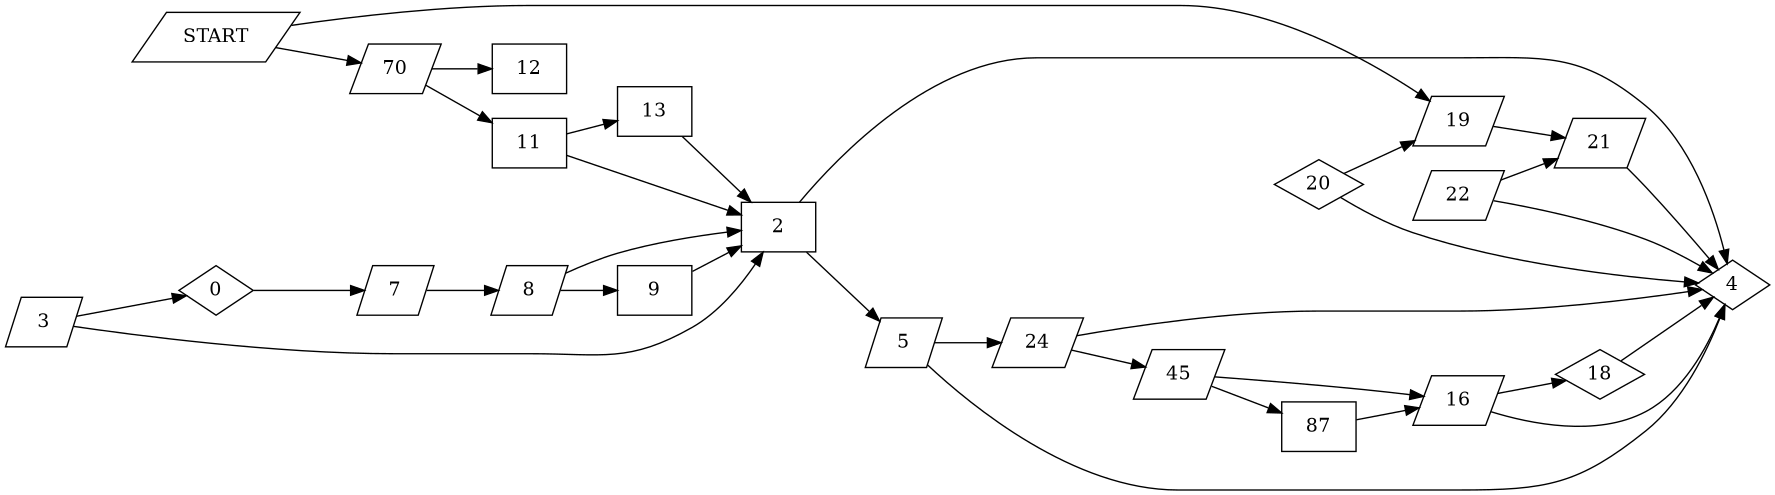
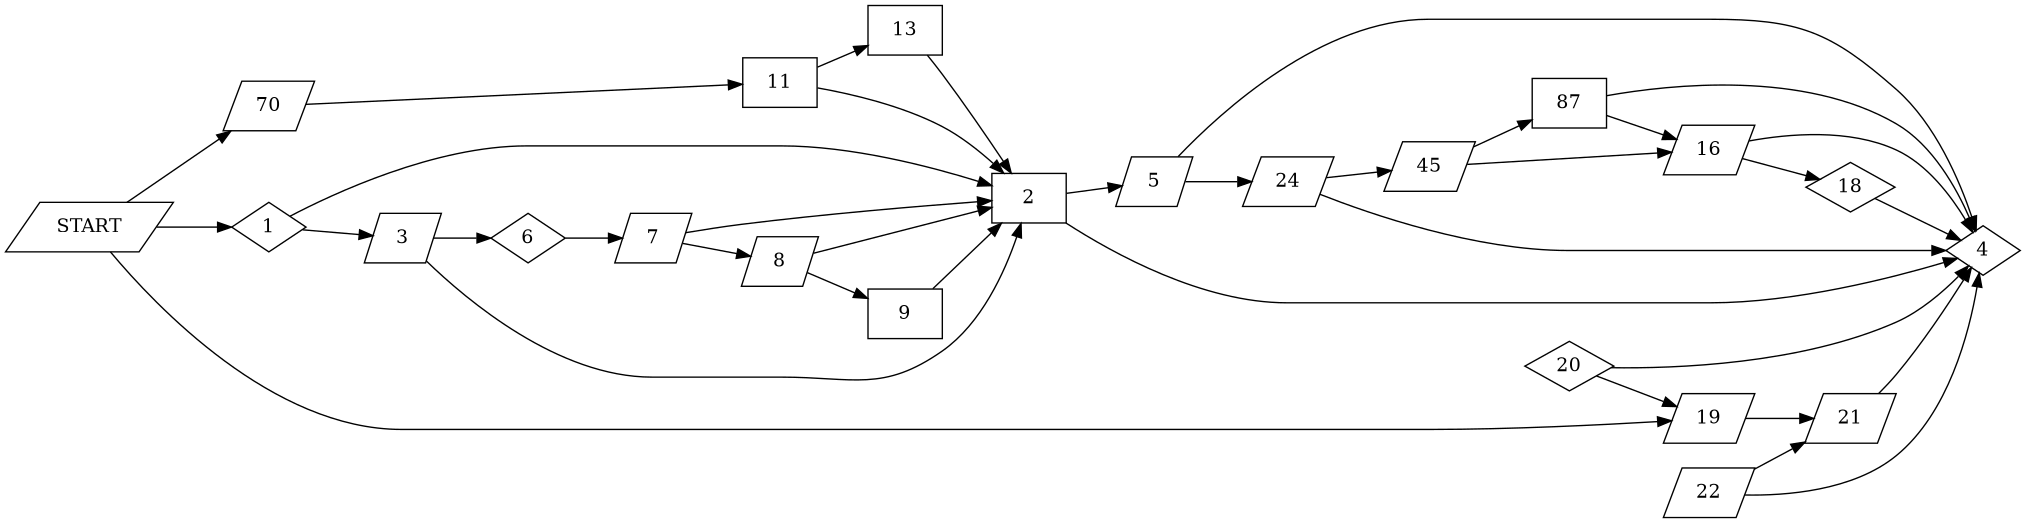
node "12": removed
edge "87" -> "4": added
edge "7" -> "2": added
node "1": added
node "0": label "0" -> "6"
